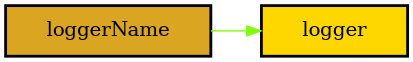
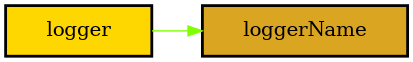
edge "loggerName" -> "logger": reversed
